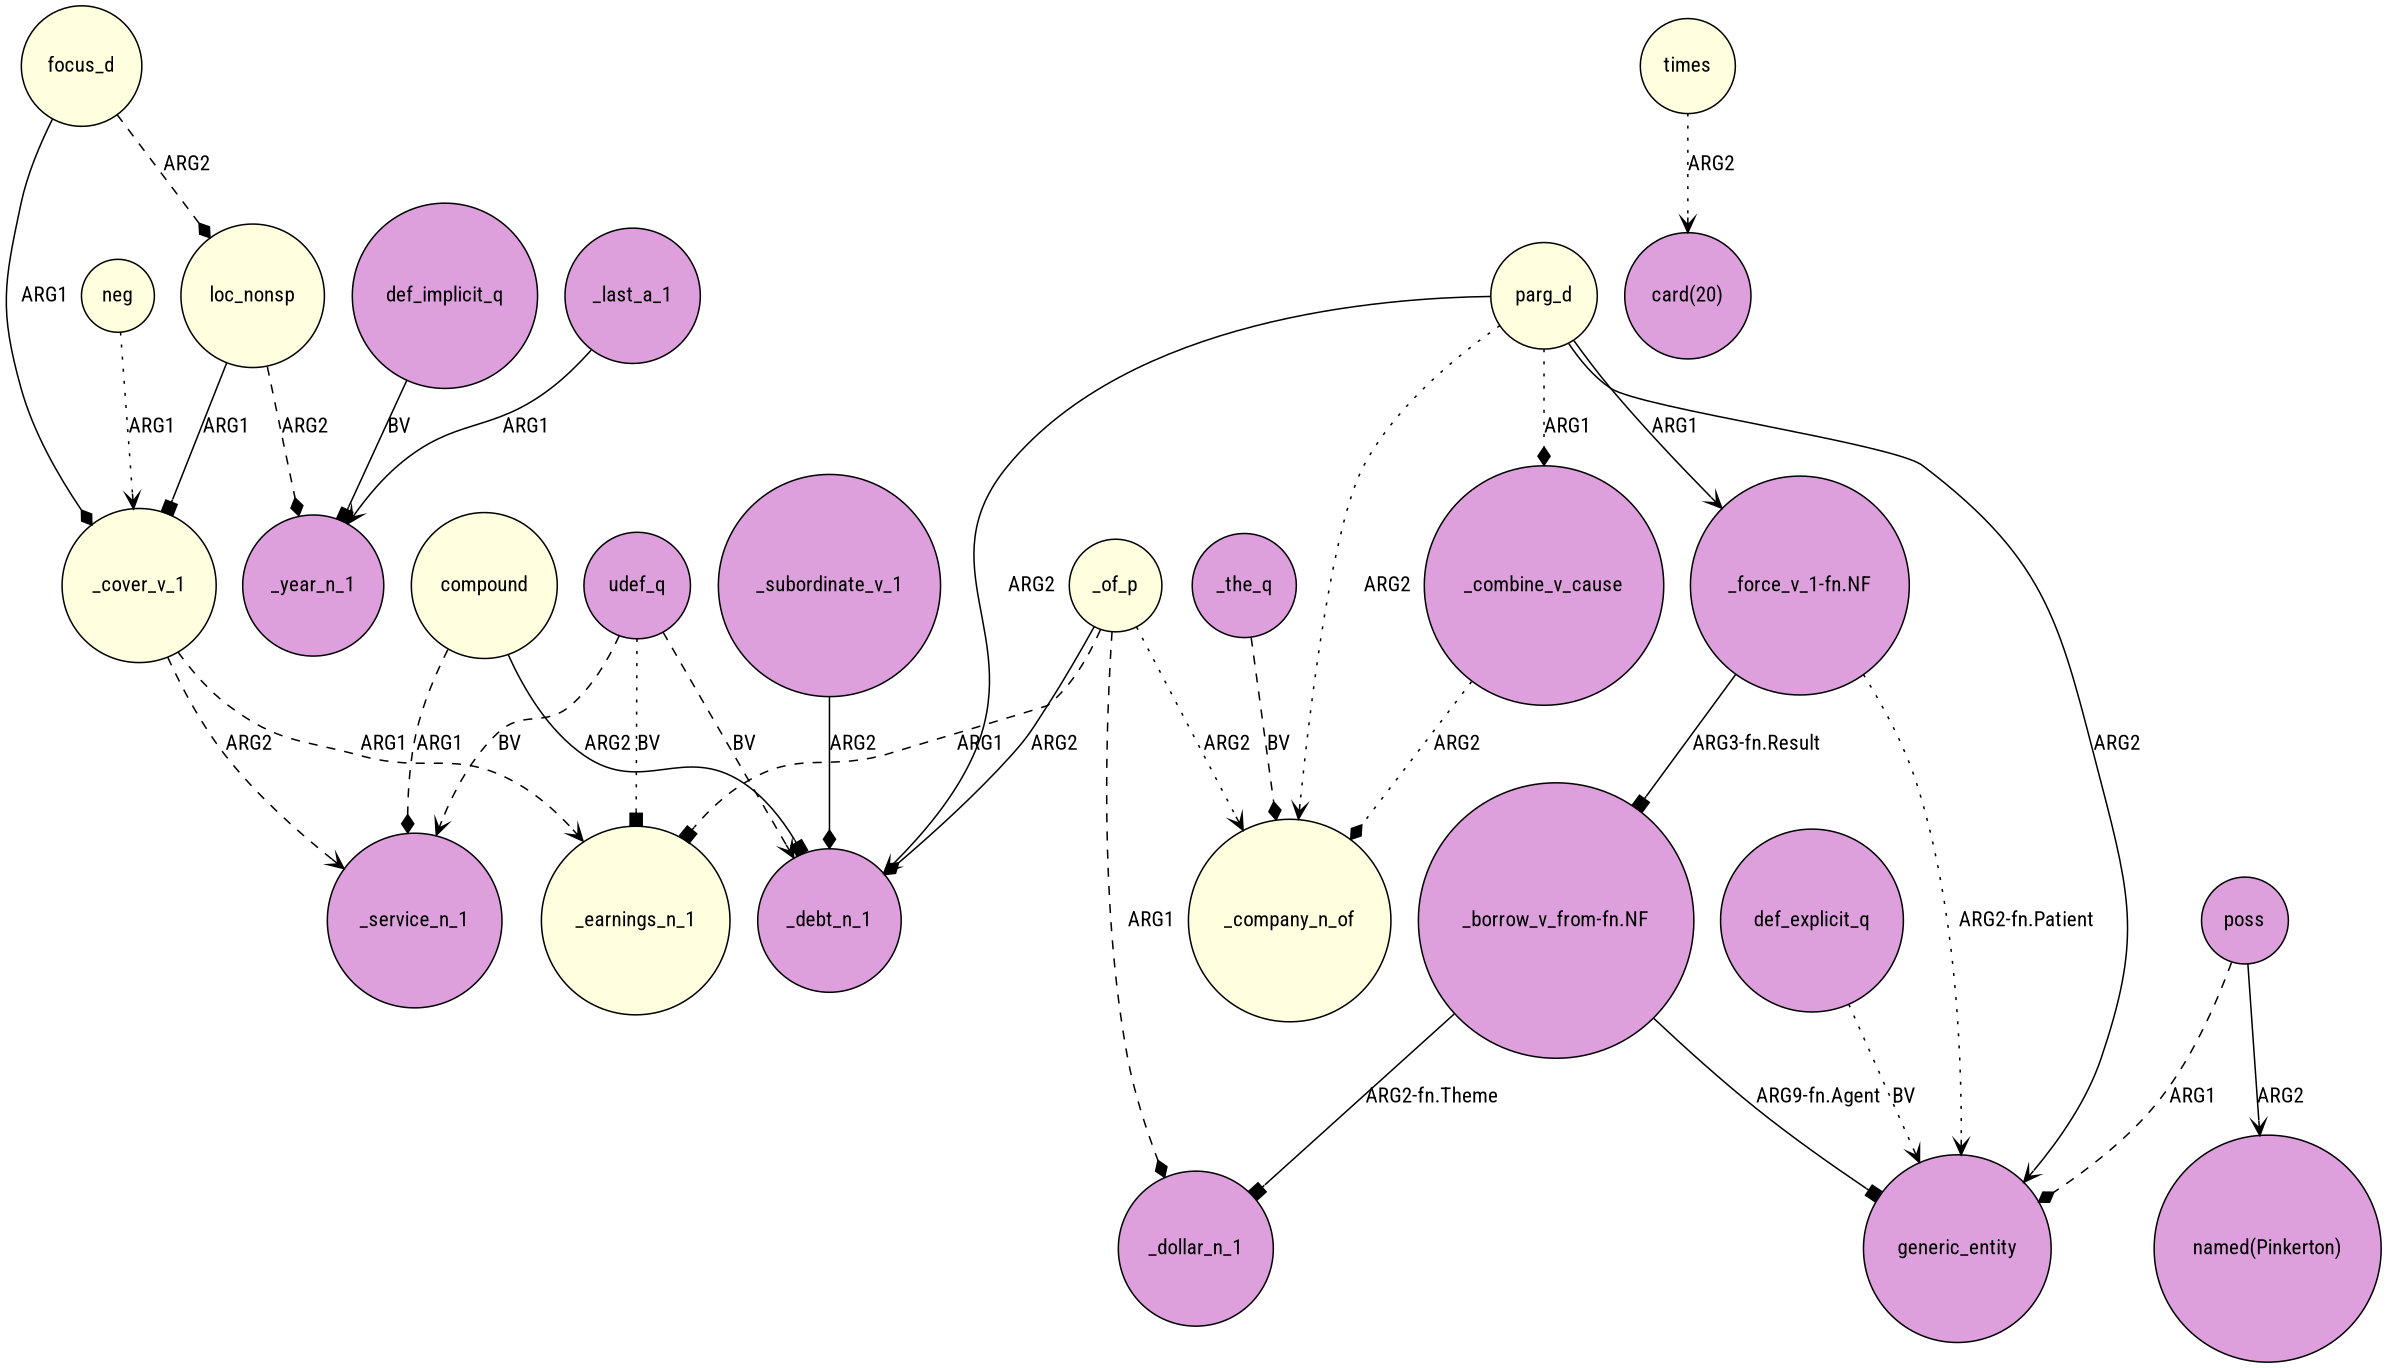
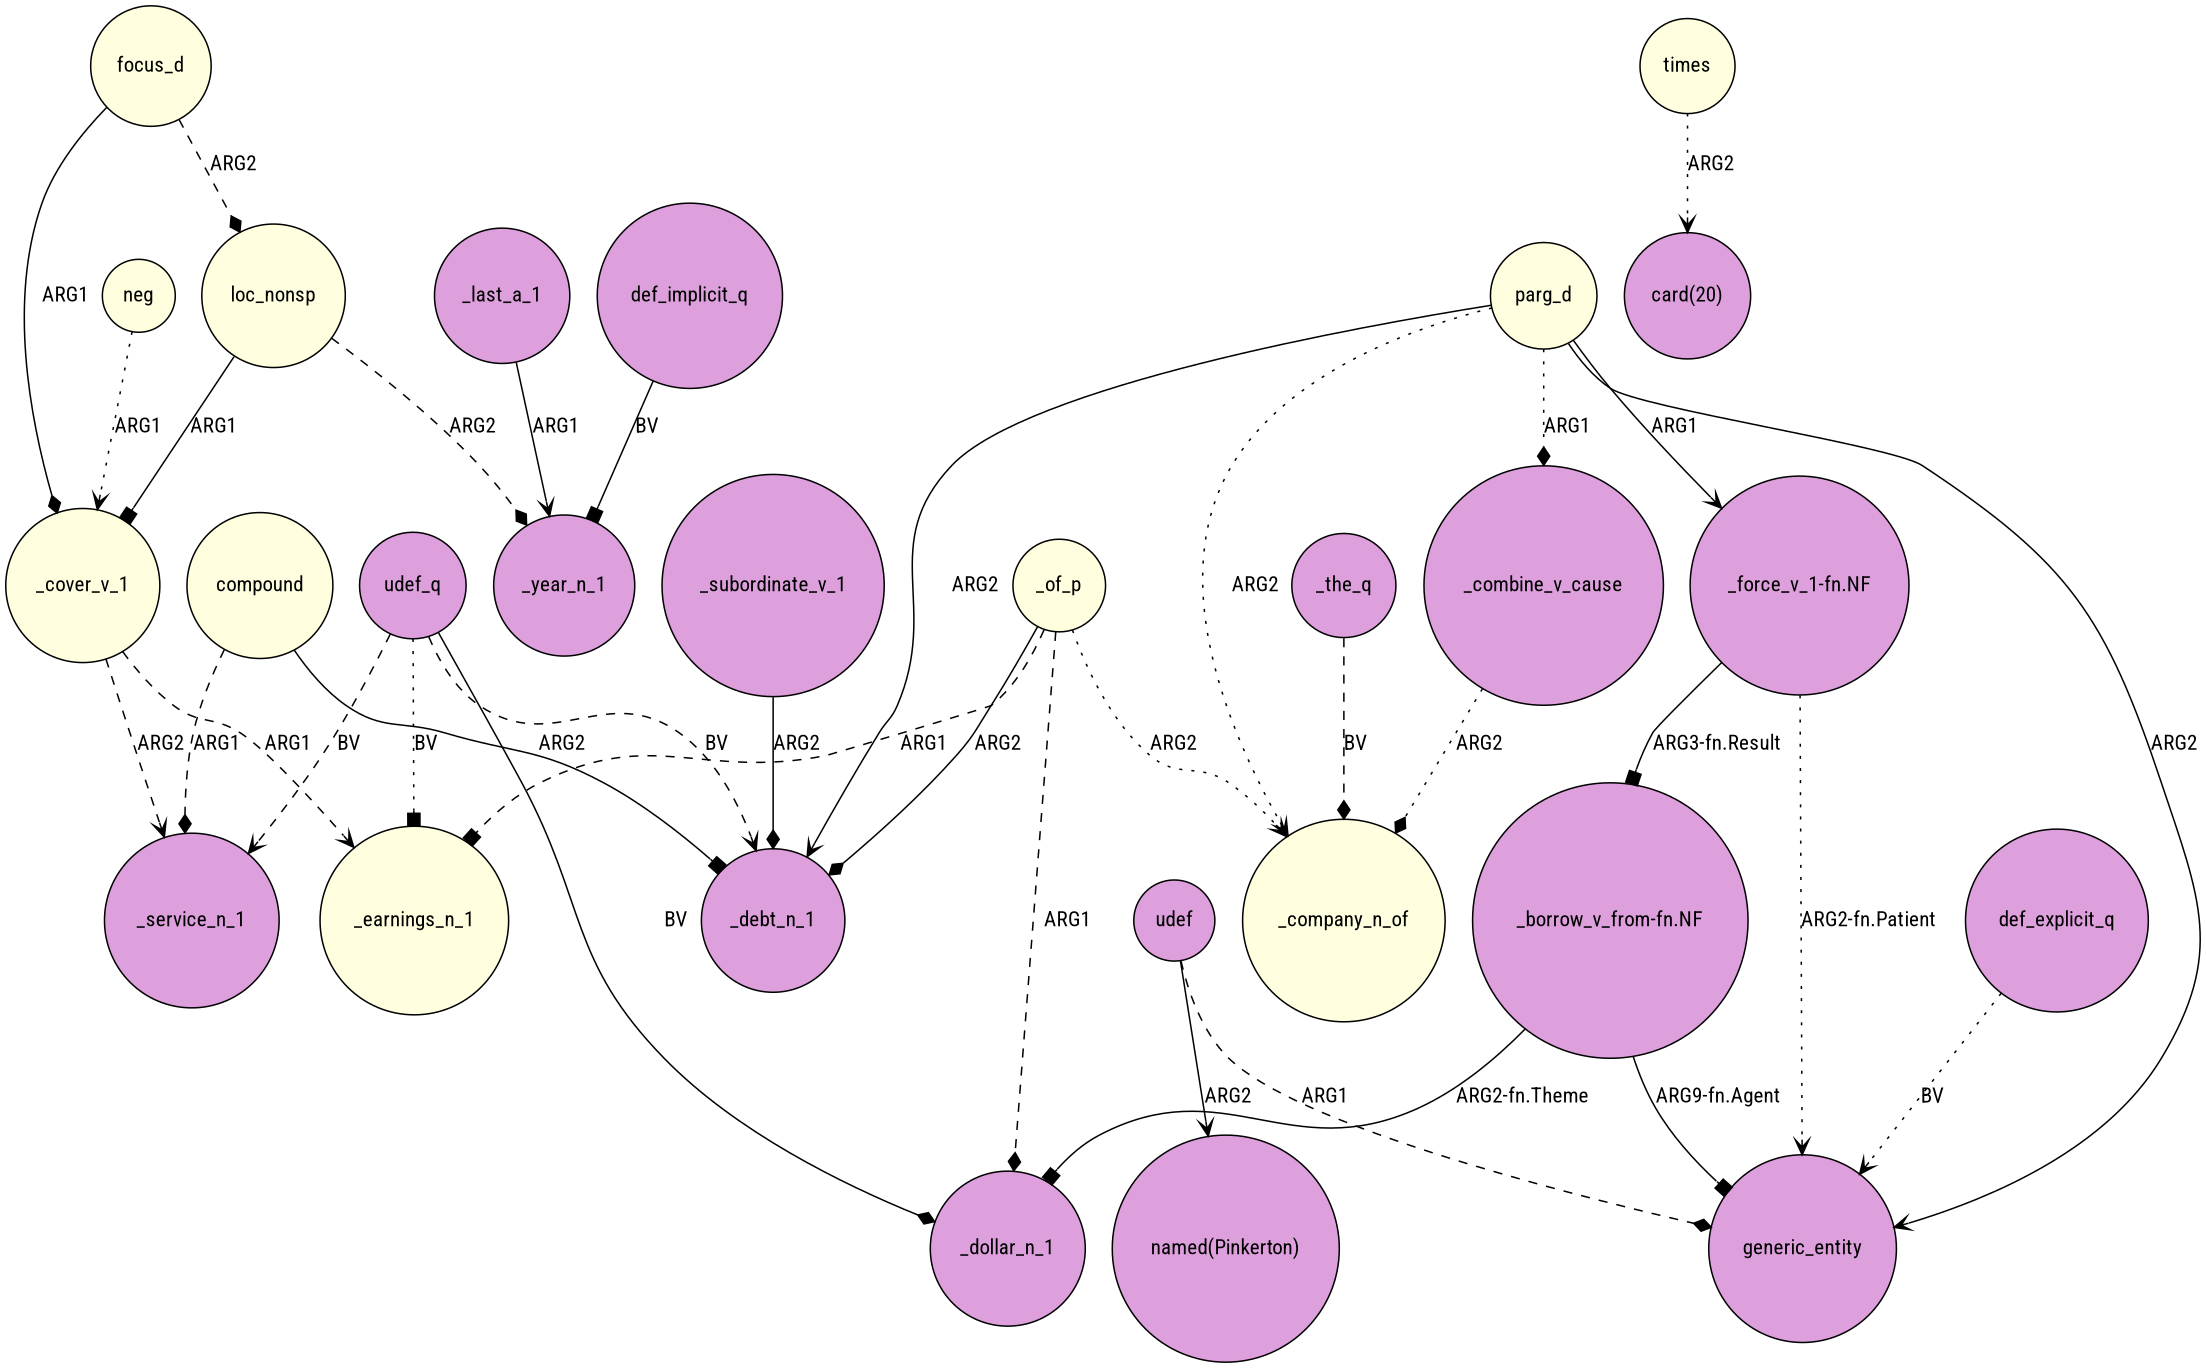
node "poss": label "poss" -> "udef"
edge "udef_q" -> "_dollar_n_1": added, label "BV"
